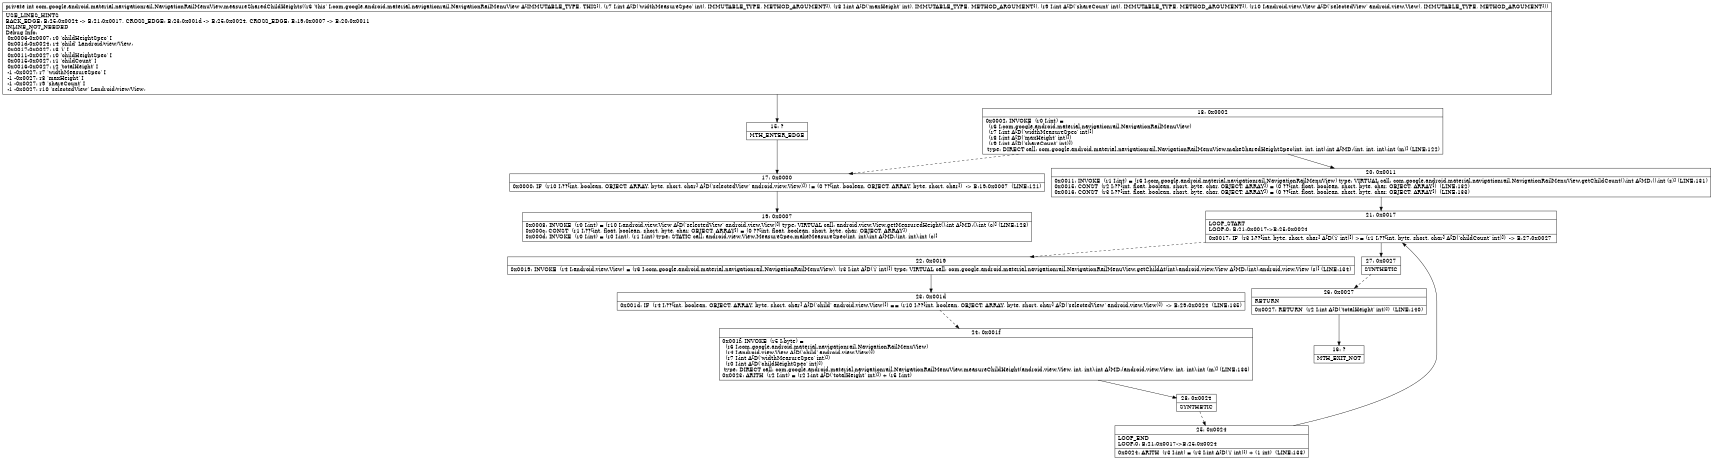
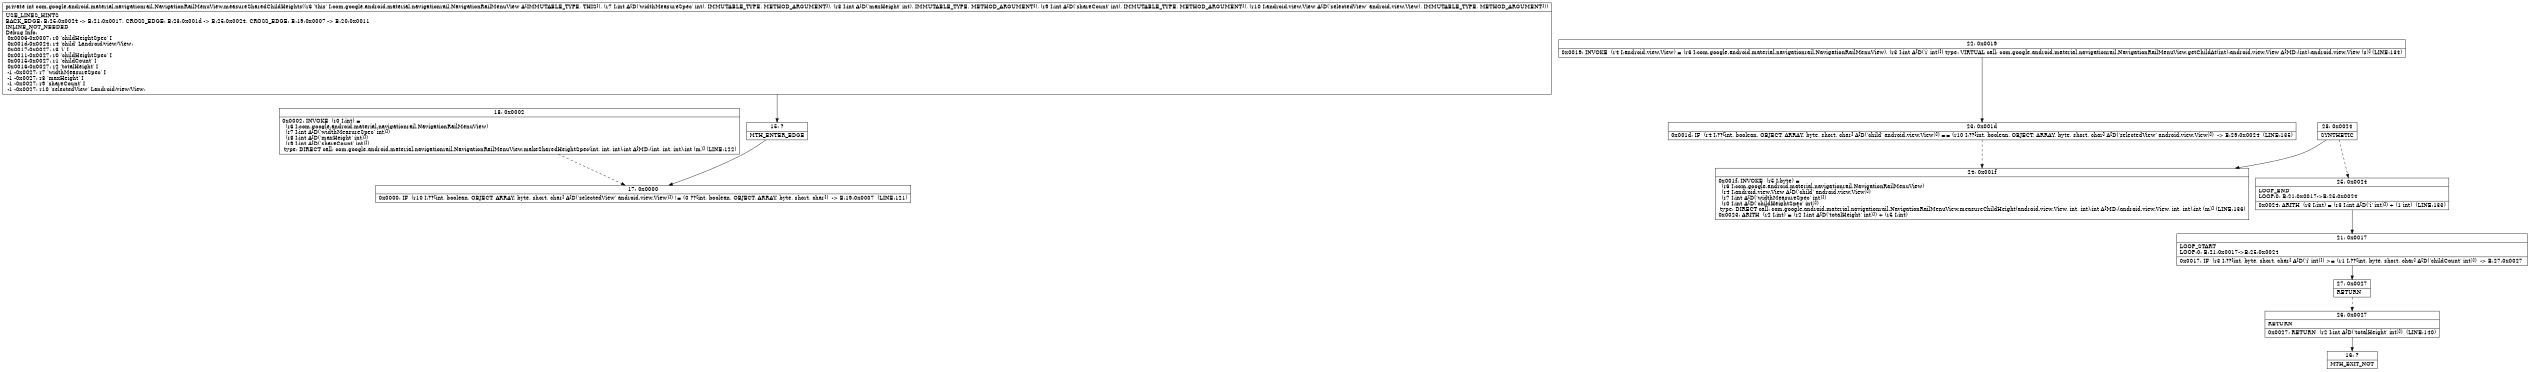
node "20: 0x0011": removed
node "19: 0x0007": removed
edge "21: 0x0017" -> "22: 0x0019": removed
node "27: 0x0027": text "SYNTHETIC" -> "RETURN"
edge "24: 0x001f" -> "28: 0x0024": reversed
